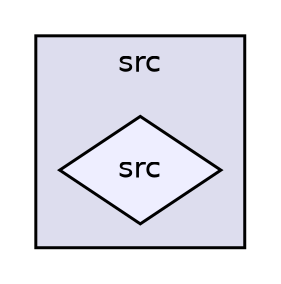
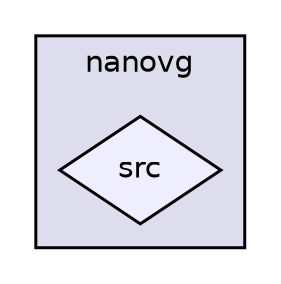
cluster "src": label "src" -> "nanovg"
